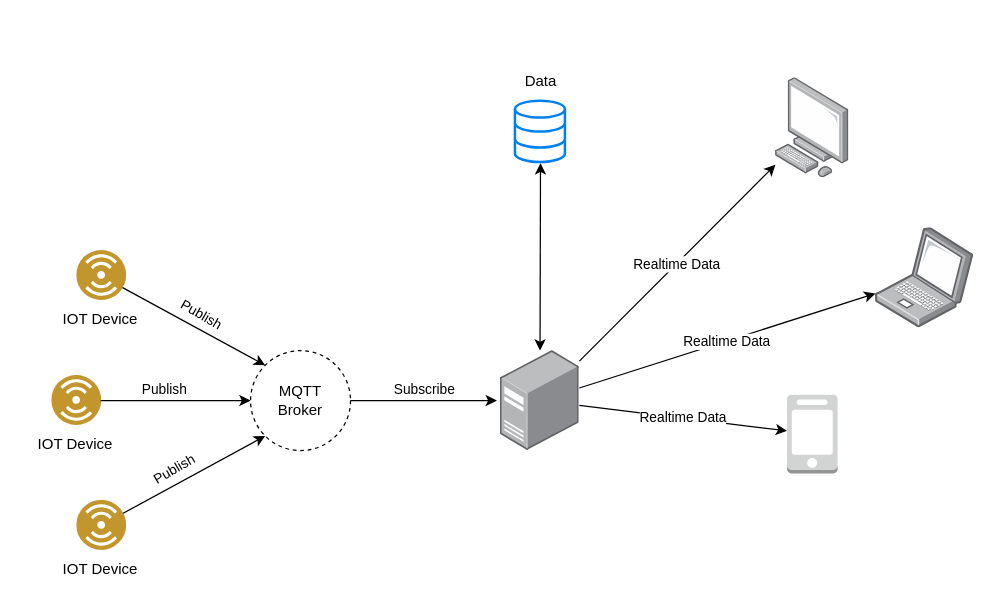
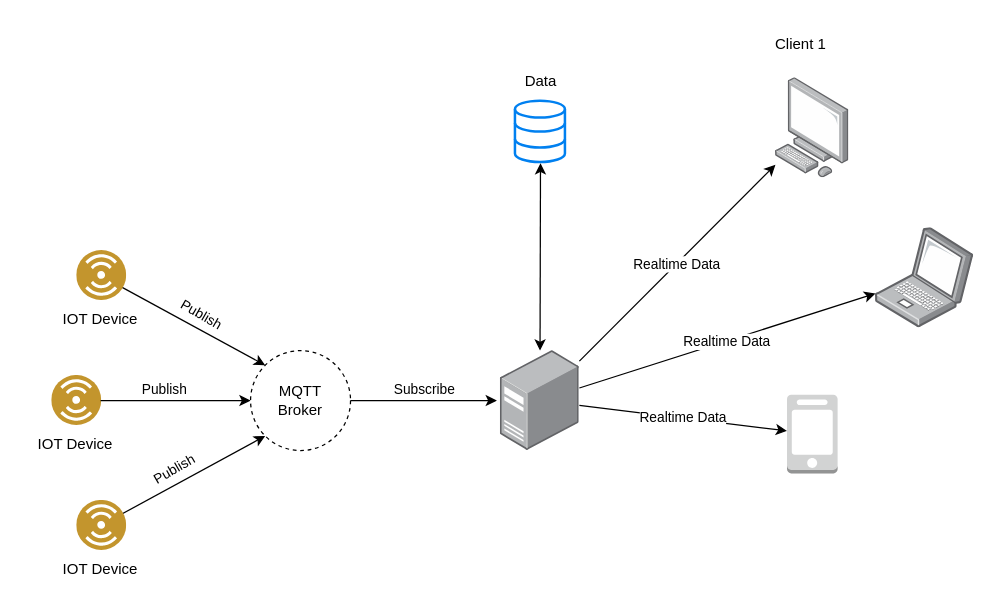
node "Client 1": added
